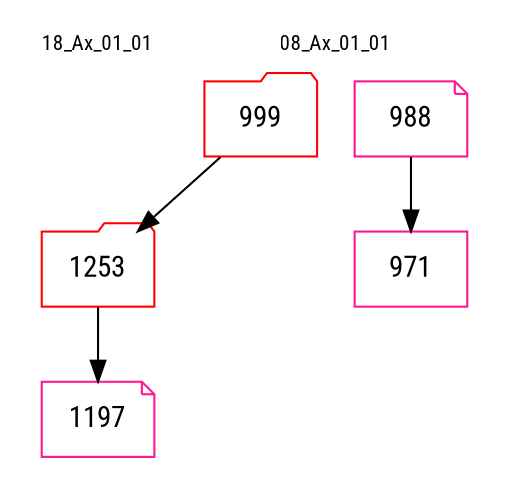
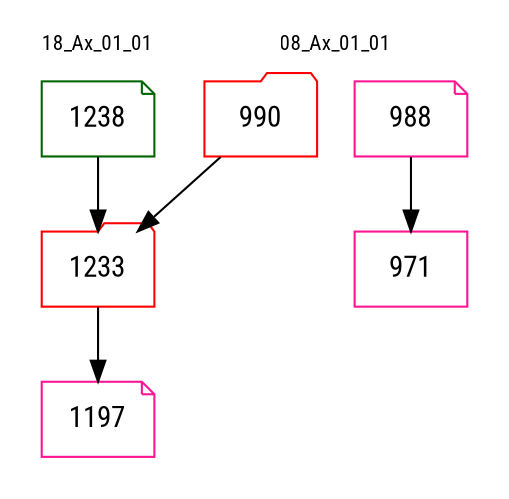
node "1238": added
node "999": label "999" -> "990"
node "1253": label "1253" -> "1233"
